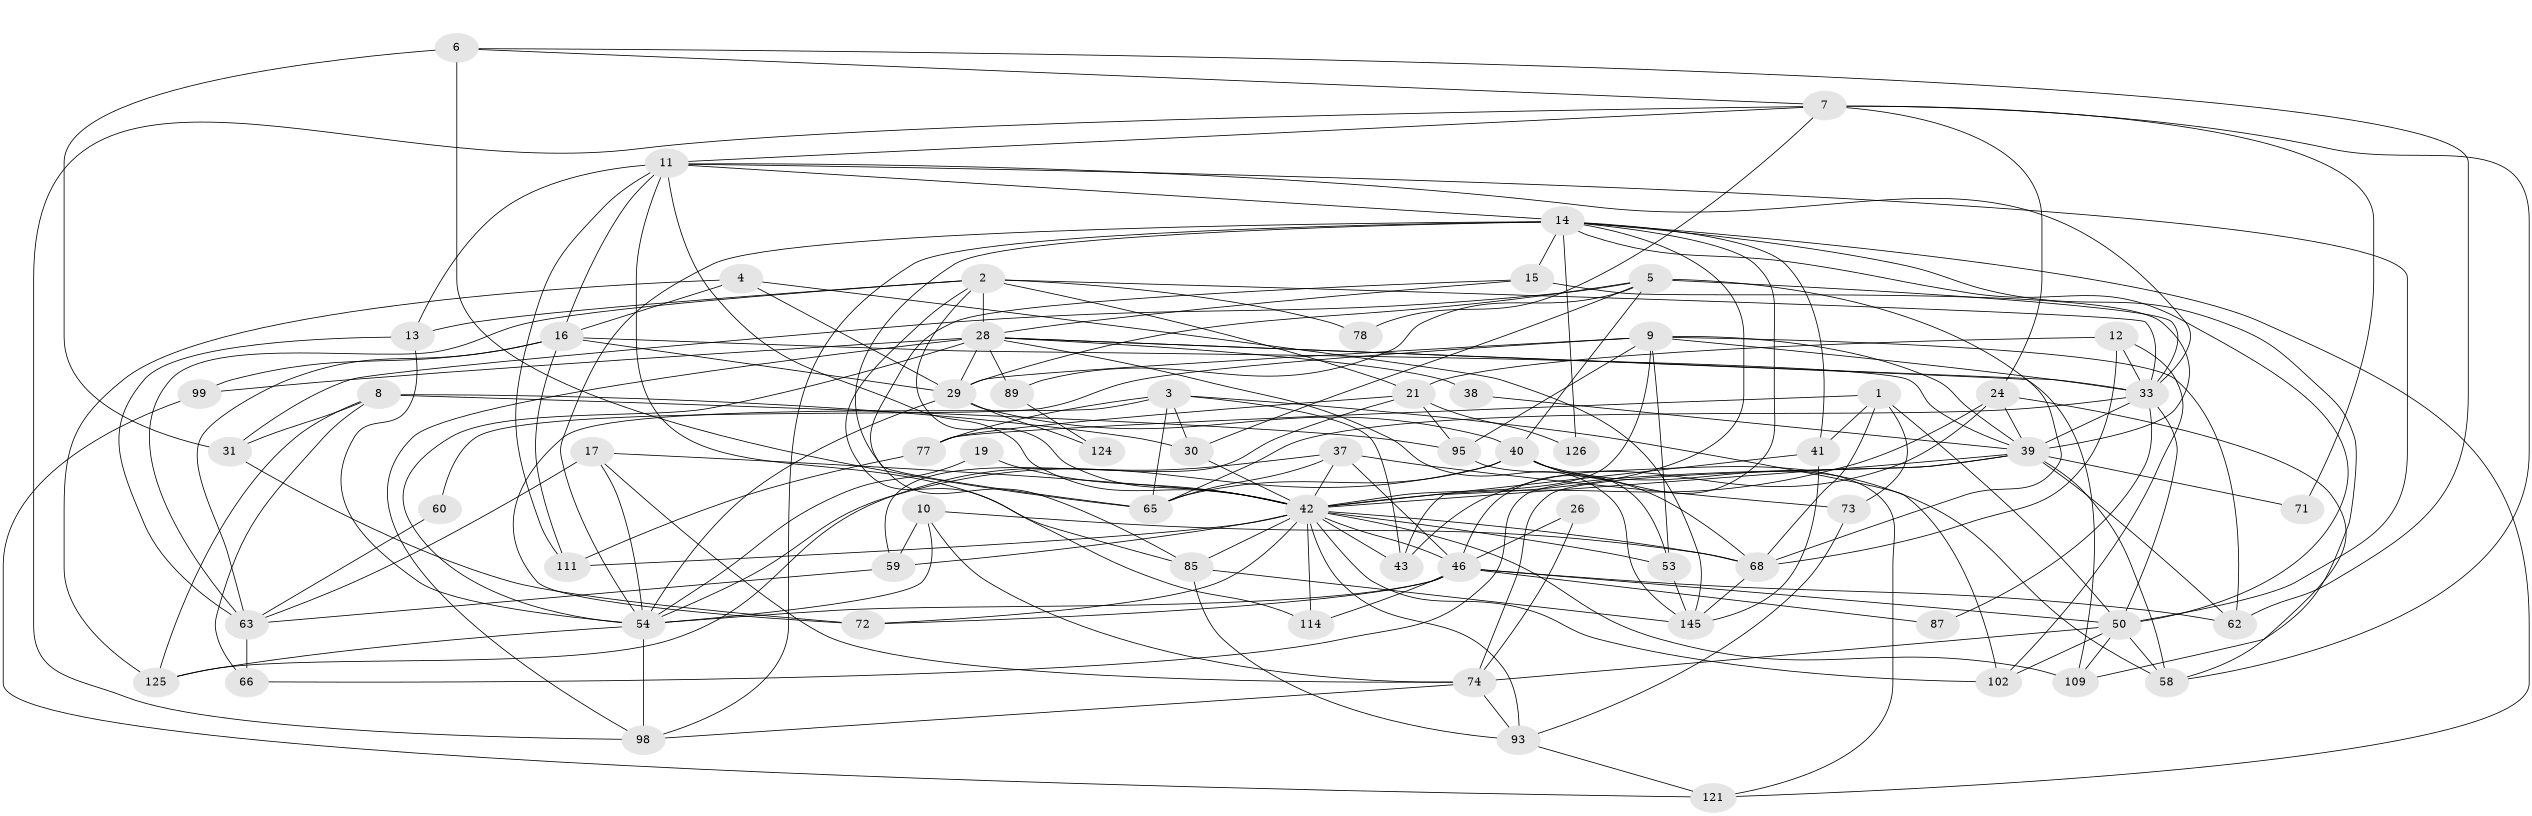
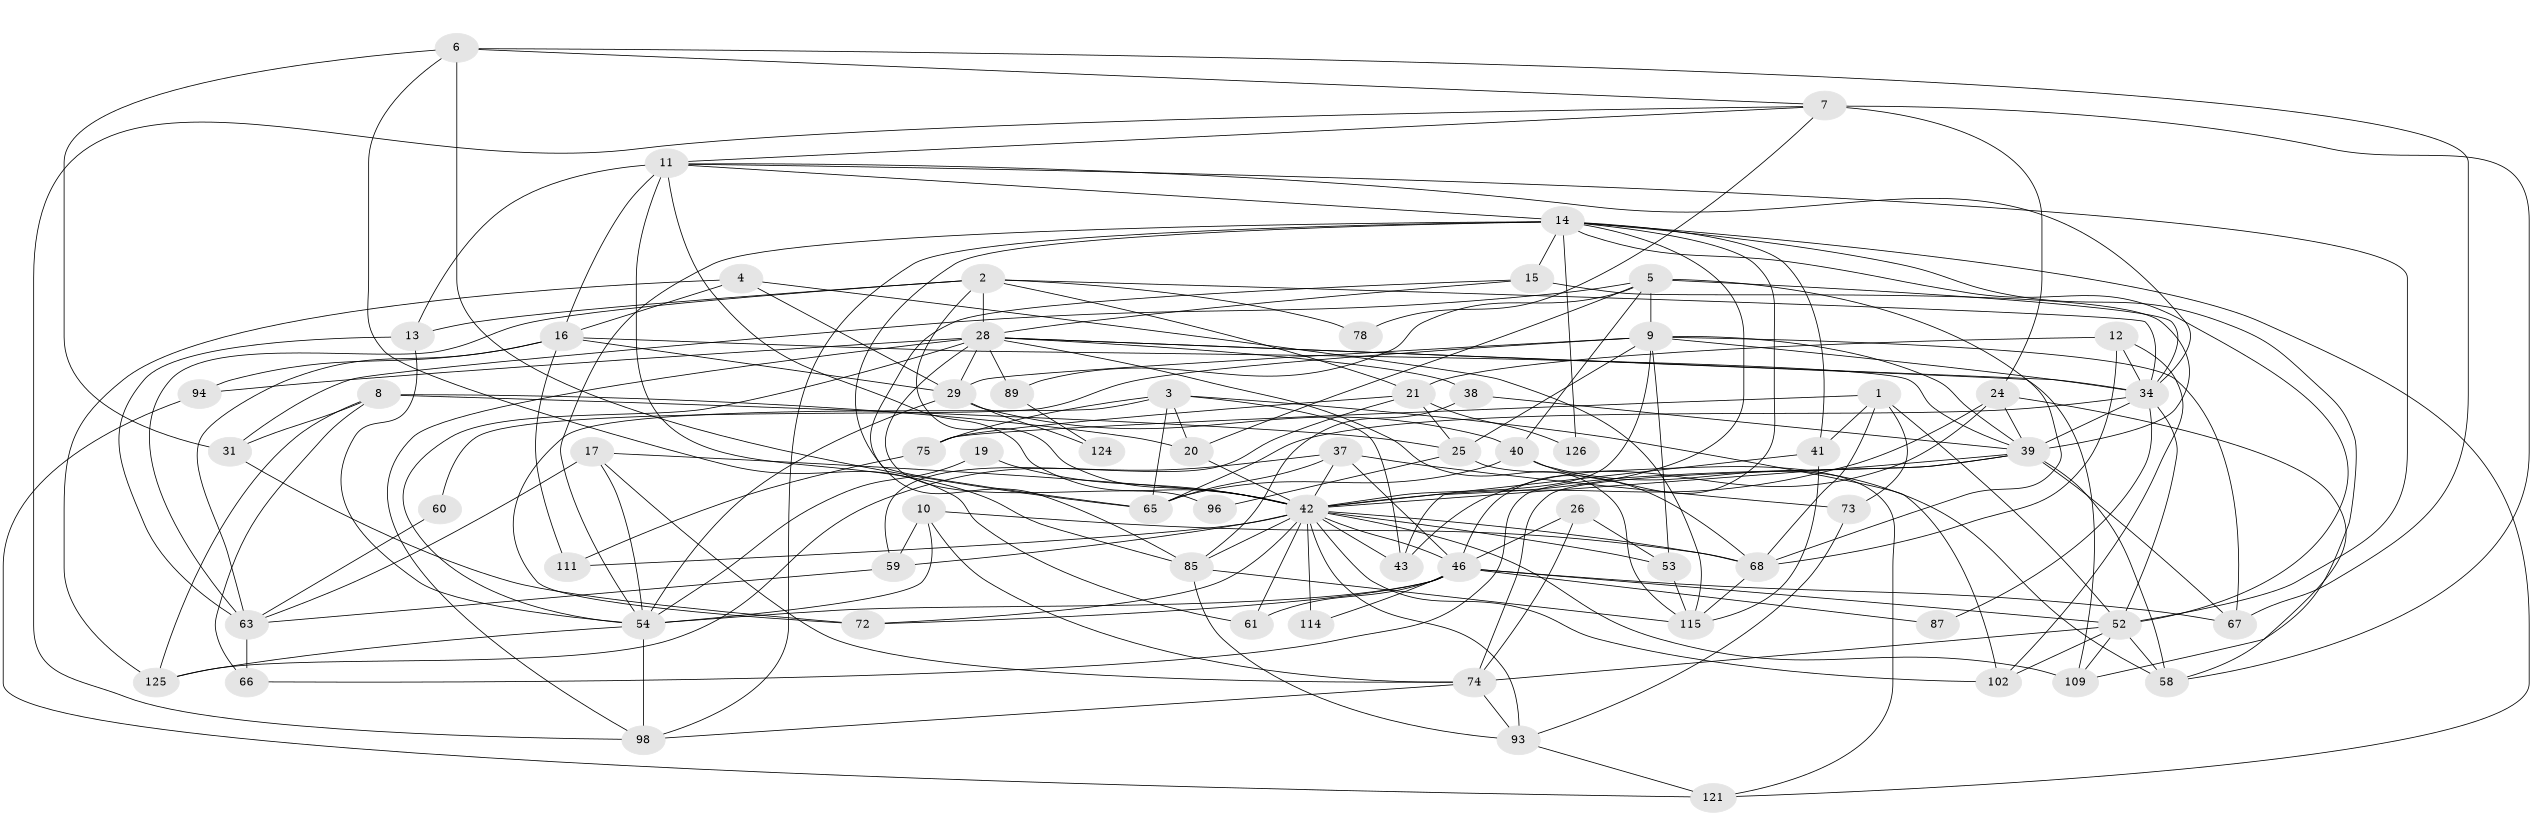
edge "5" -- "29": now "5" -- "9"
edge "11" -- "111": removed
node "99": label "99" -> "94"
node "33": label "33" -> "34"
edge "2" -- "114": removed
edge "38" -- "85": added
node "77": label "77" -> "75"
node "30": label "30" -> "20"
node "95": label "95" -> "25"
edge "40" -- "54": removed
edge "40" -- "53": now "26" -- "53"
node "96": added
node "71": removed
node "61": added
node "145": label "145" -> "115"
node "50": label "50" -> "52"
node "62": label "62" -> "67"
